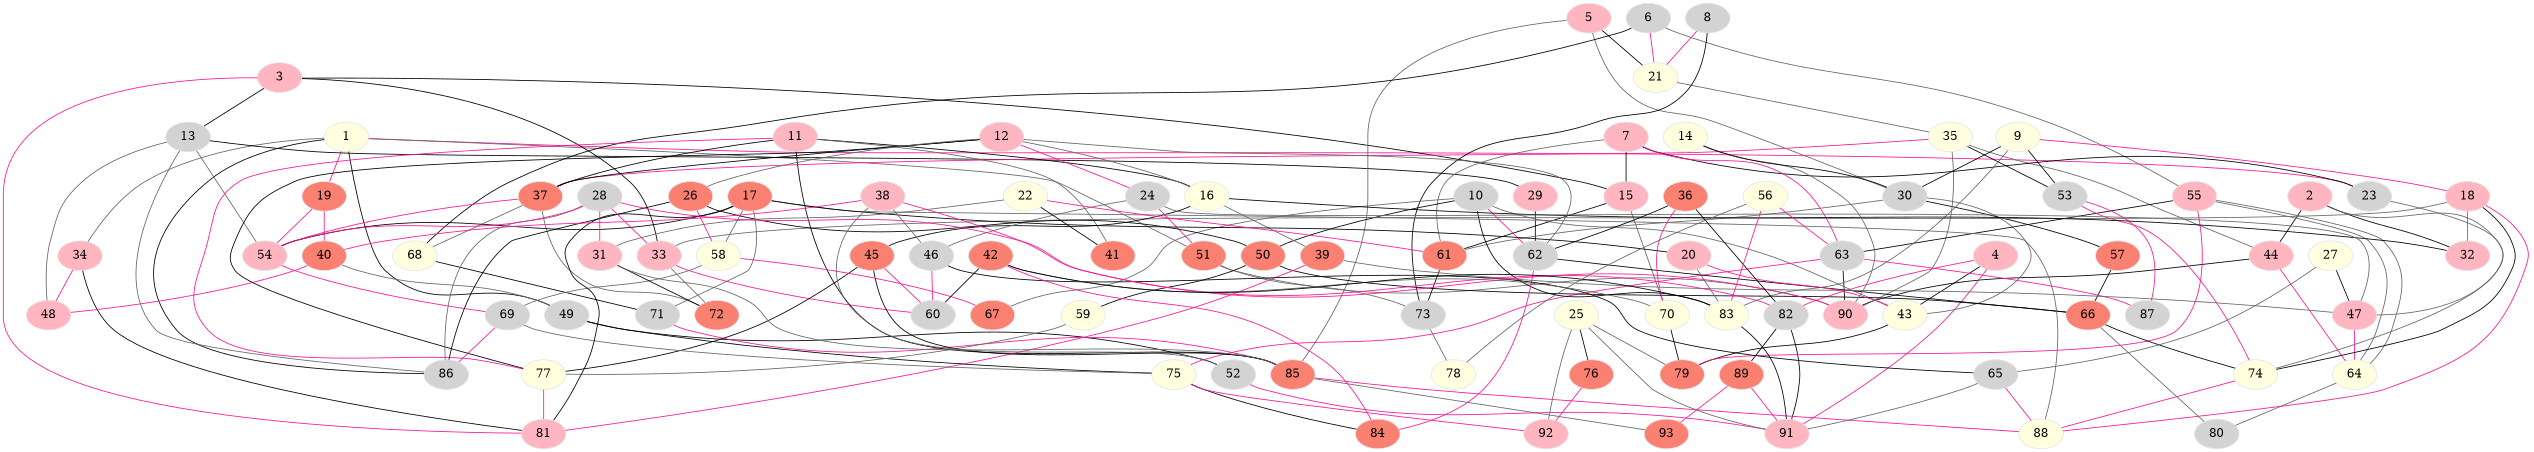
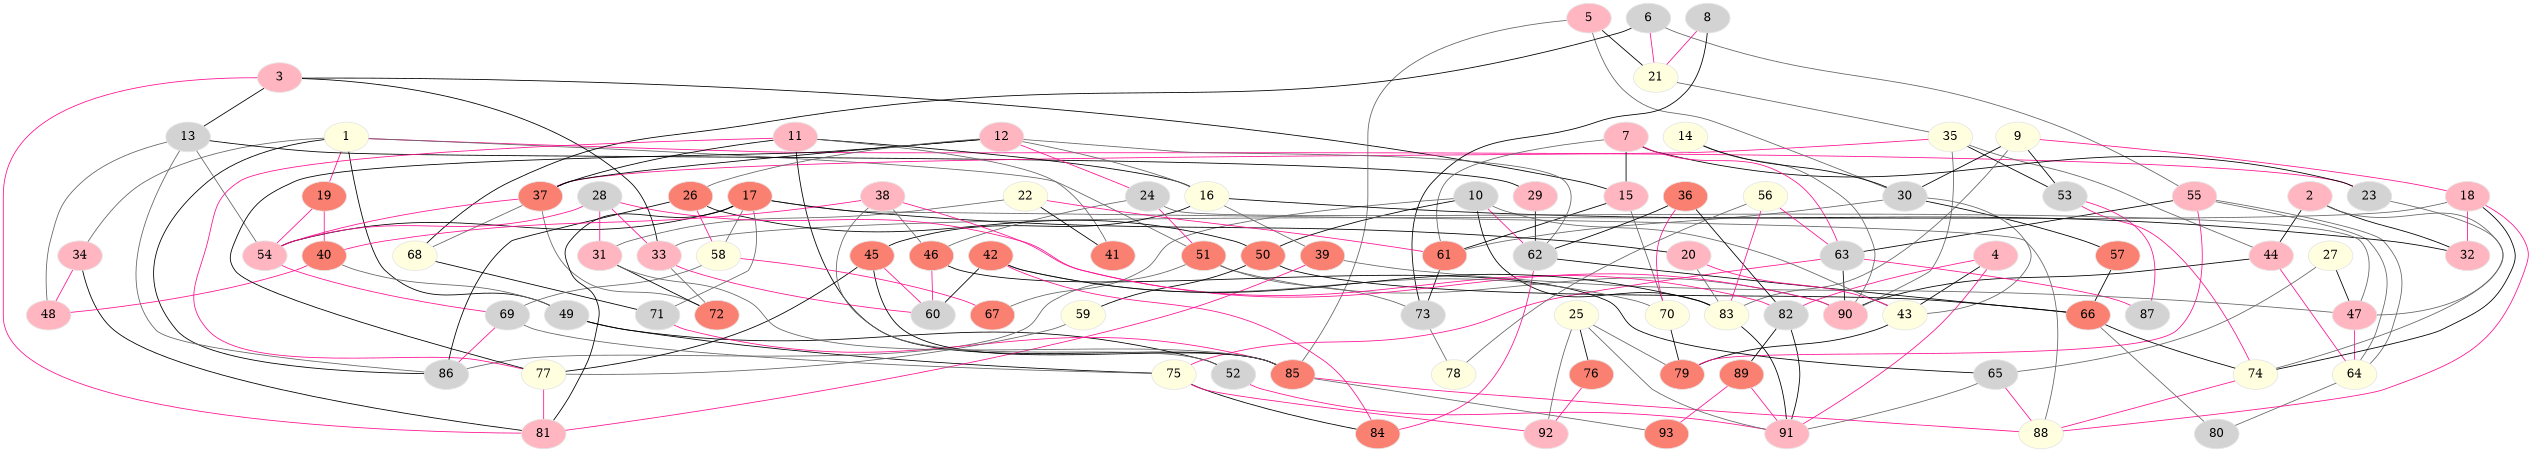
edge "28" -- "86": now "51" -- "86"
node "46": fillcolor lightgrey -> salmon
